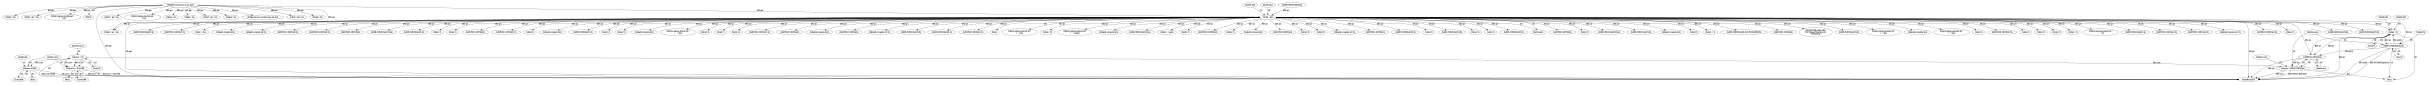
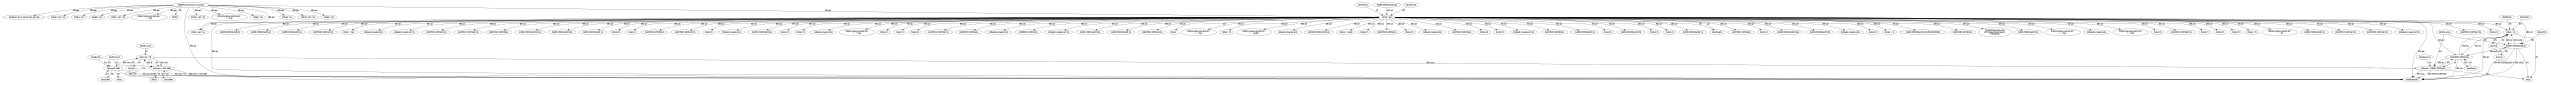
node "(Call,ND_TCHECK2(tptr[0], 2))": added
